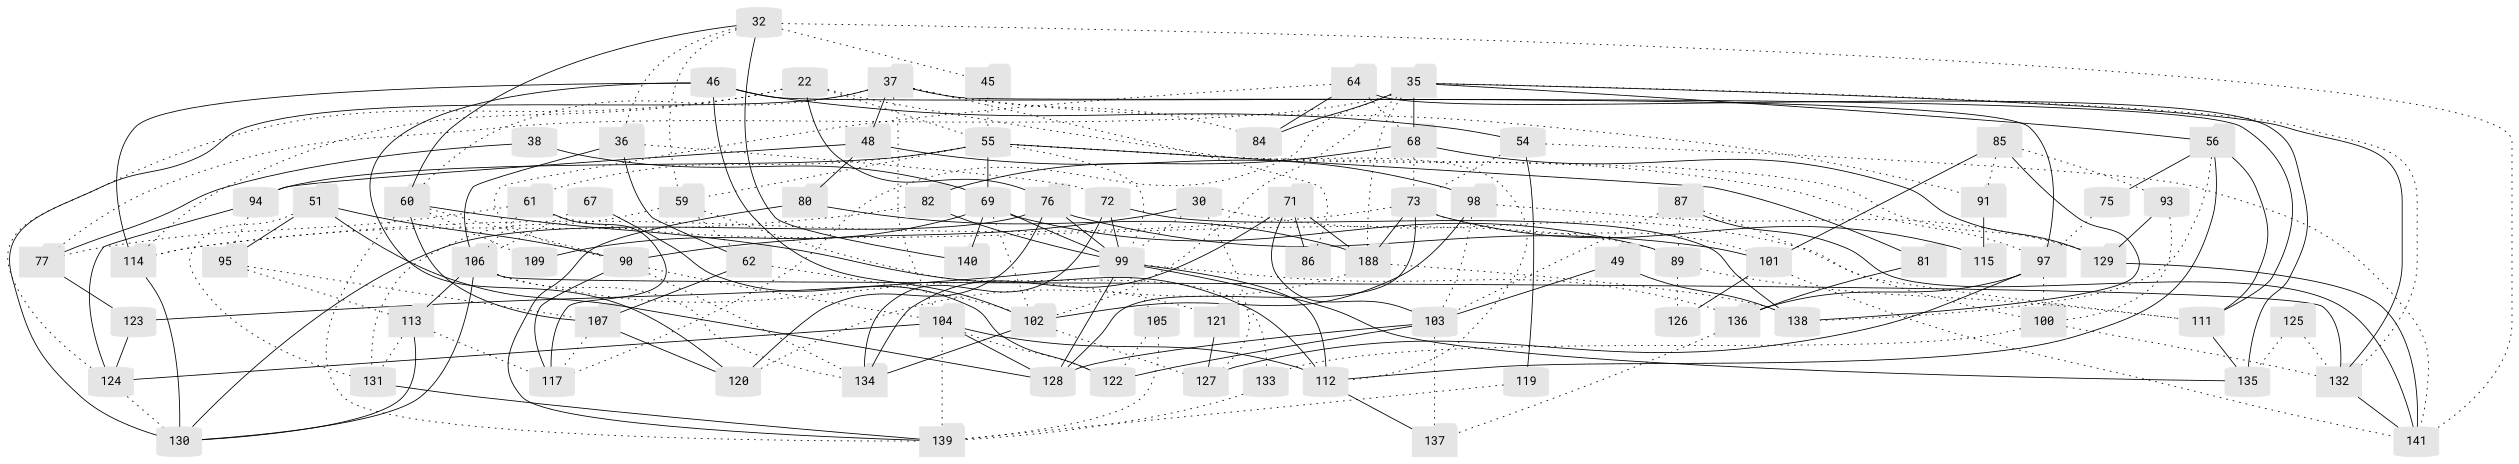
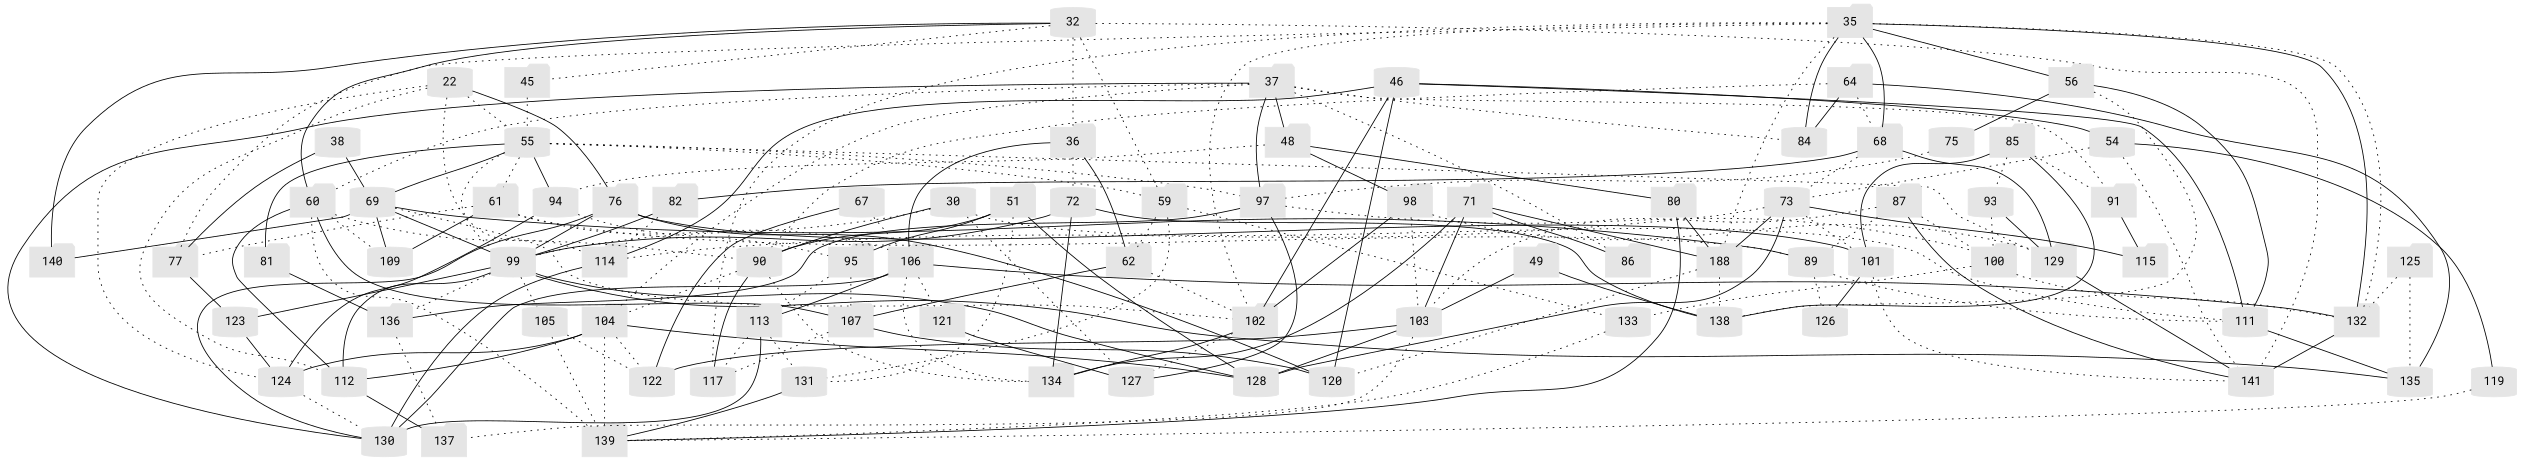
edge "48" -- "94": style solid -> dotted
edge "61" -- "117": now "61" -- "109"
edge "56" -- "112": removed
